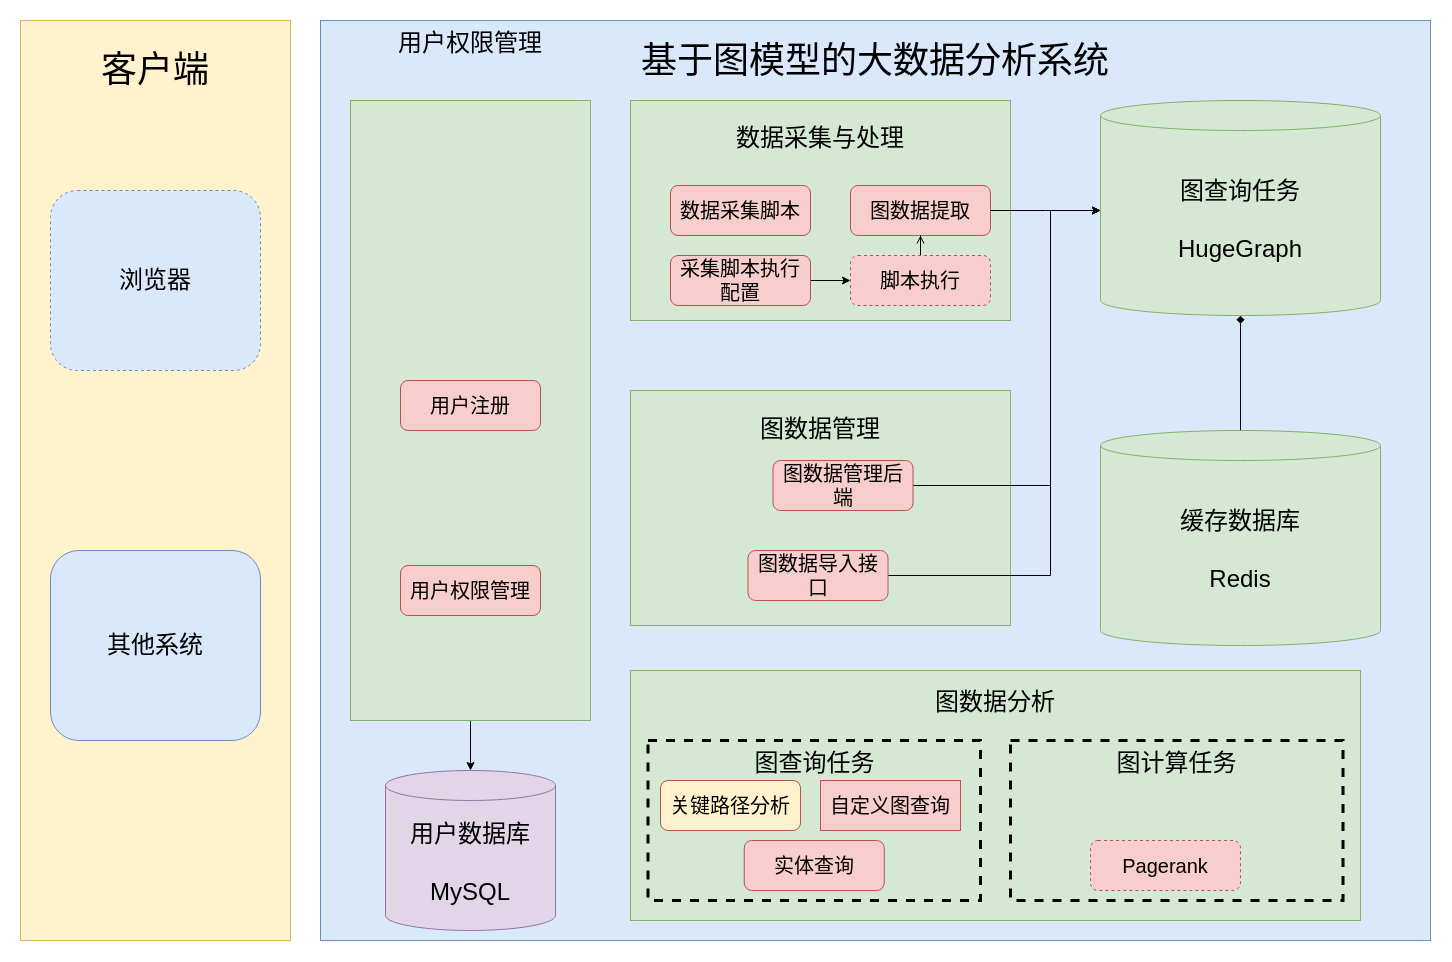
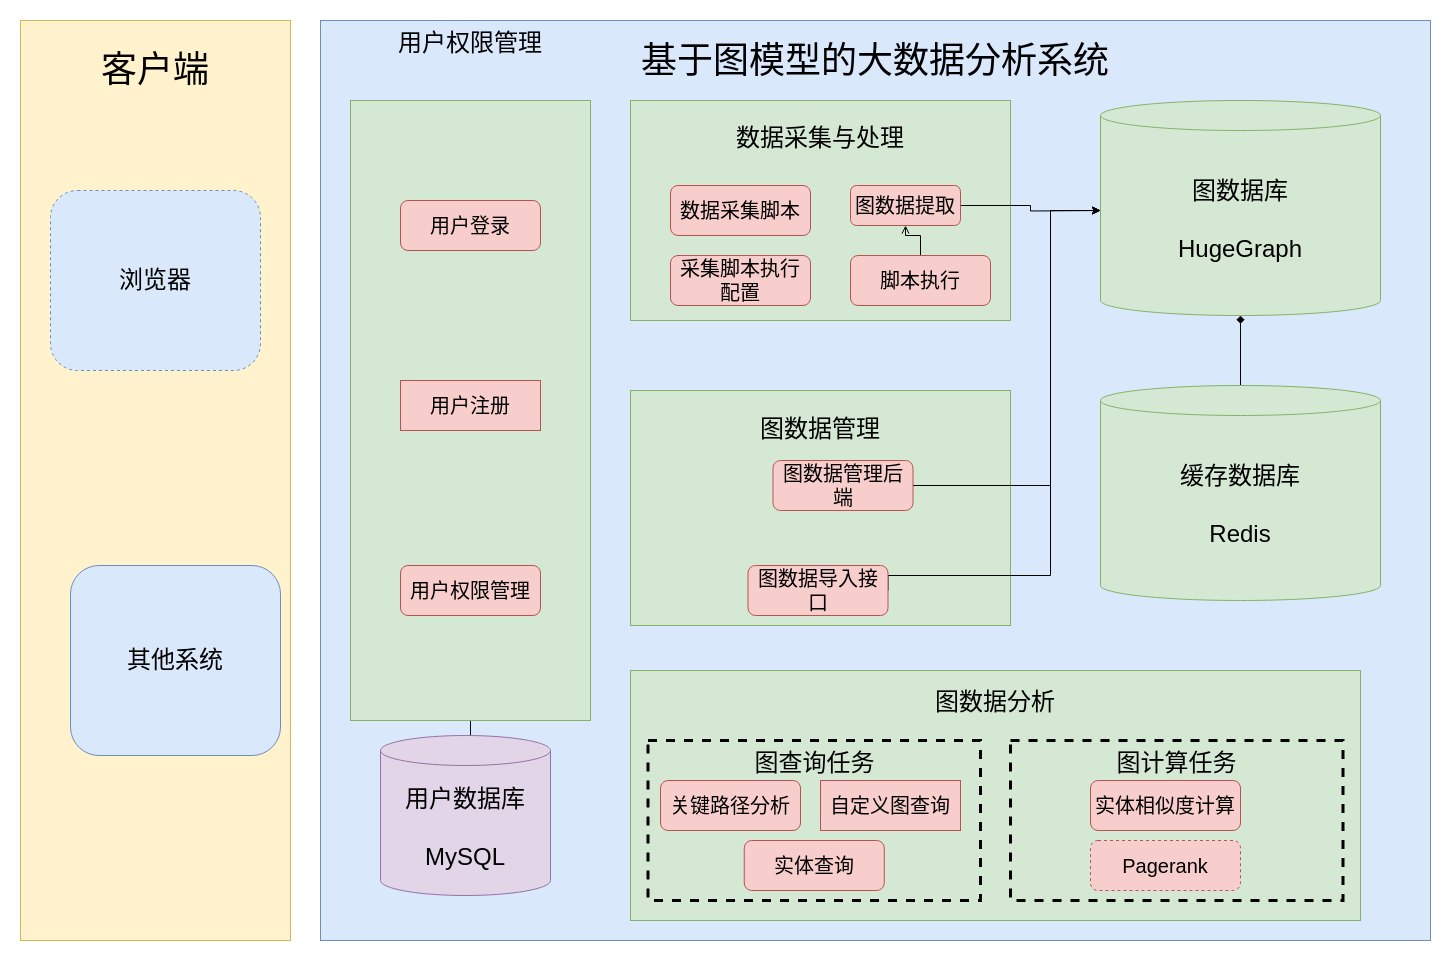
node "图数据提取": size 140x50 -> 110x40
node "图查询任务HugeGraph": label "图查询任务HugeGraph" -> "图数据库HugeGraph"
node "用户登录": added
edge "采集脚本执行配置" -> "脚本执行": removed
node "脚本执行": style dashed -> solid
node "用户注册": shape rounded rectangle -> rectangle
node "缓存数据库Redis": moved (1241, 538) -> (1241, 493)
node "图数据导入接口": moved (818, 576) -> (818, 591)
node "其他系统": moved (156, 646) -> (176, 661)
node "关键路径分析": fillcolor #fff2cc -> #f8cecc
node "实体相似度计算": added
node "用户数据库 MySQL": moved (471, 851) -> (466, 816)
